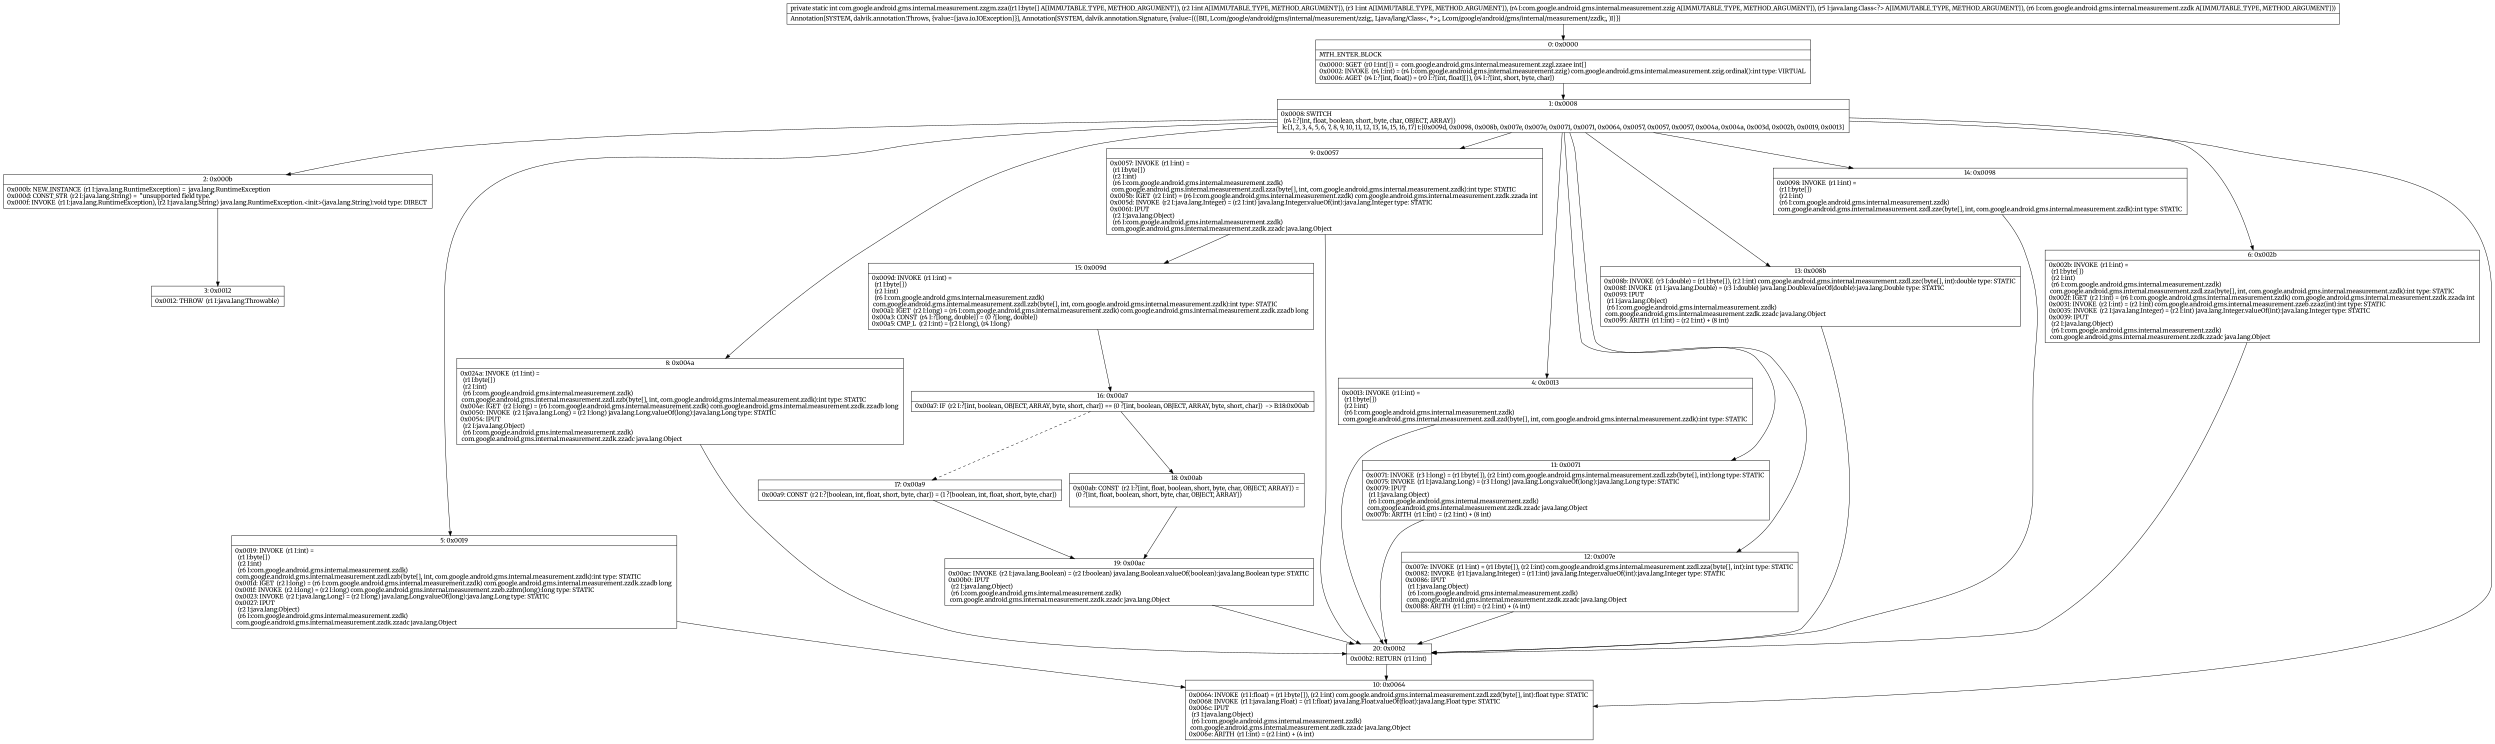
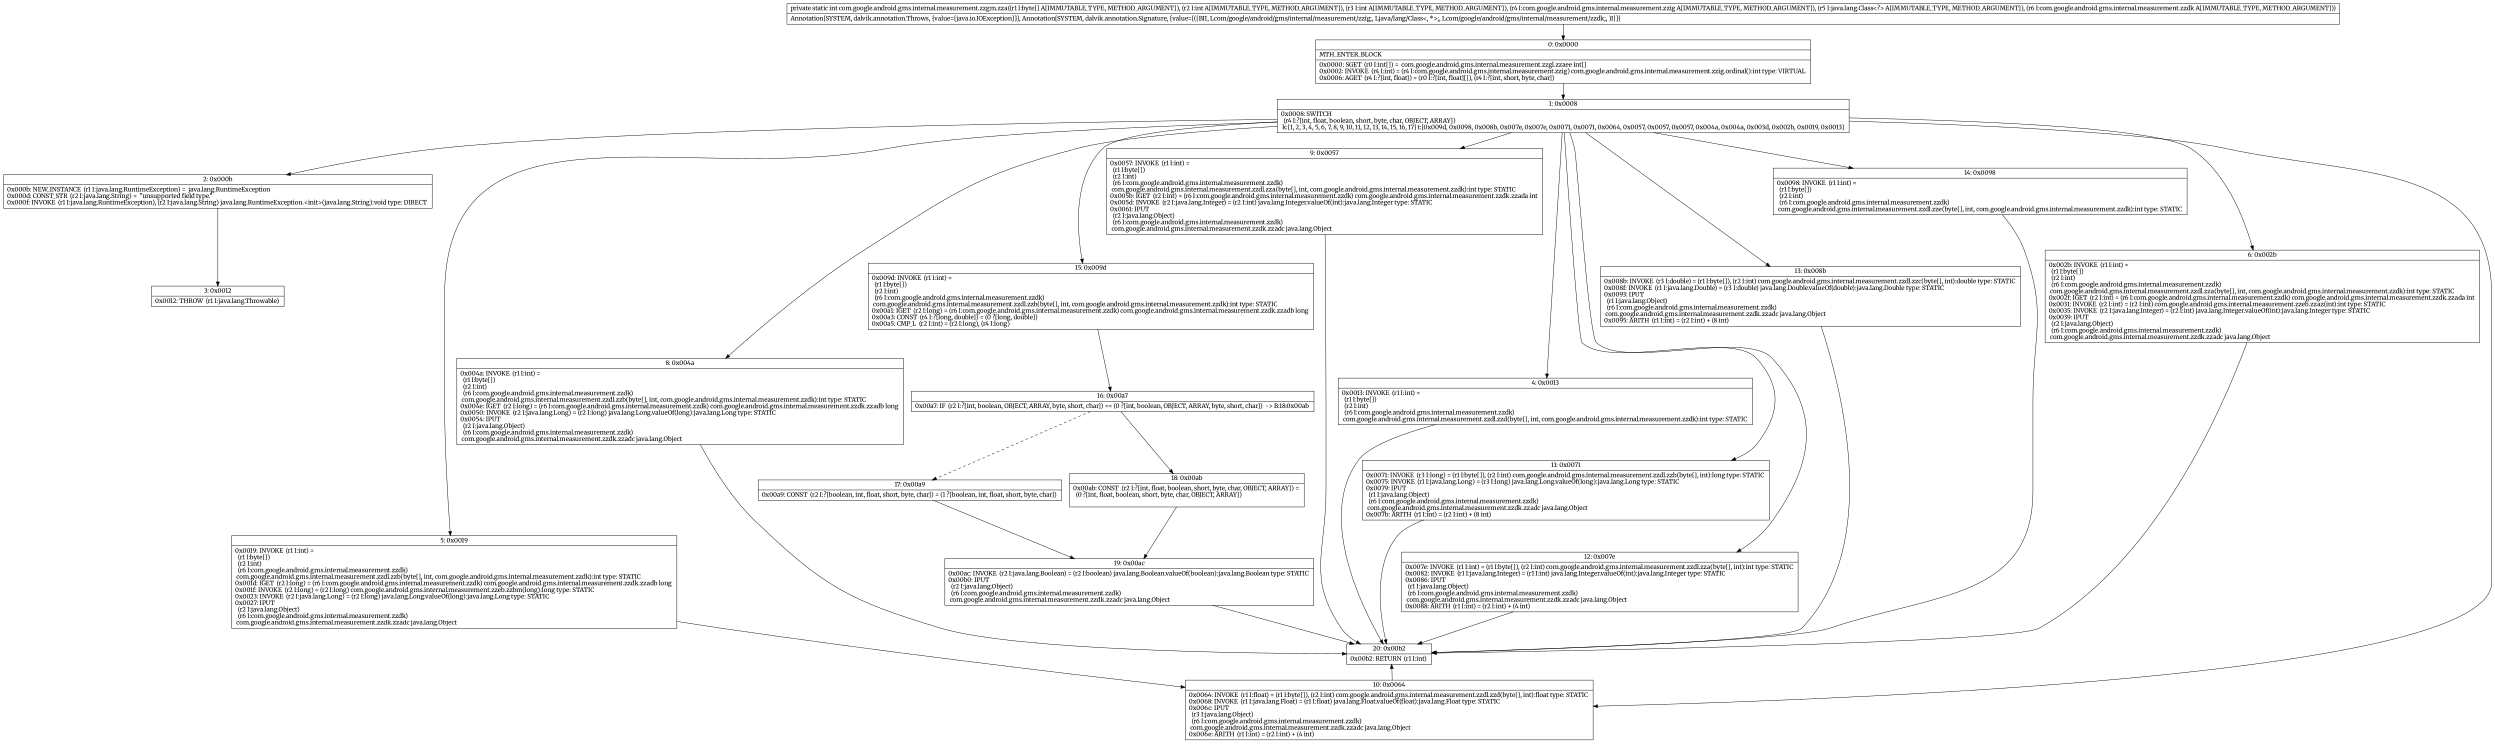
edge "9: 0x0057" -> "15: 0x009d": now "1: 0x0008" -> "15: 0x009d"
node "8: 0x004a": text "0x024a: INVOKE  (r1 I:int) =" -> "0x004a: INVOKE  (r1 I:int) ="
edge "20: 0x00b2" -> "10: 0x0064": reversed
